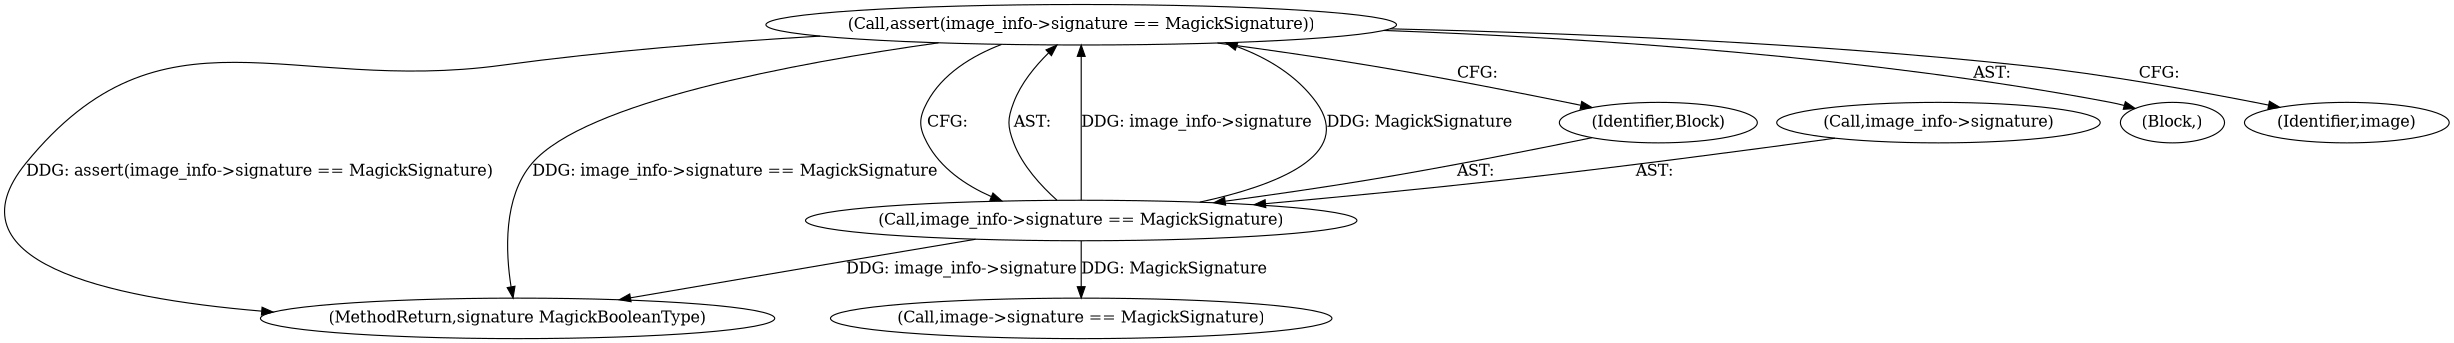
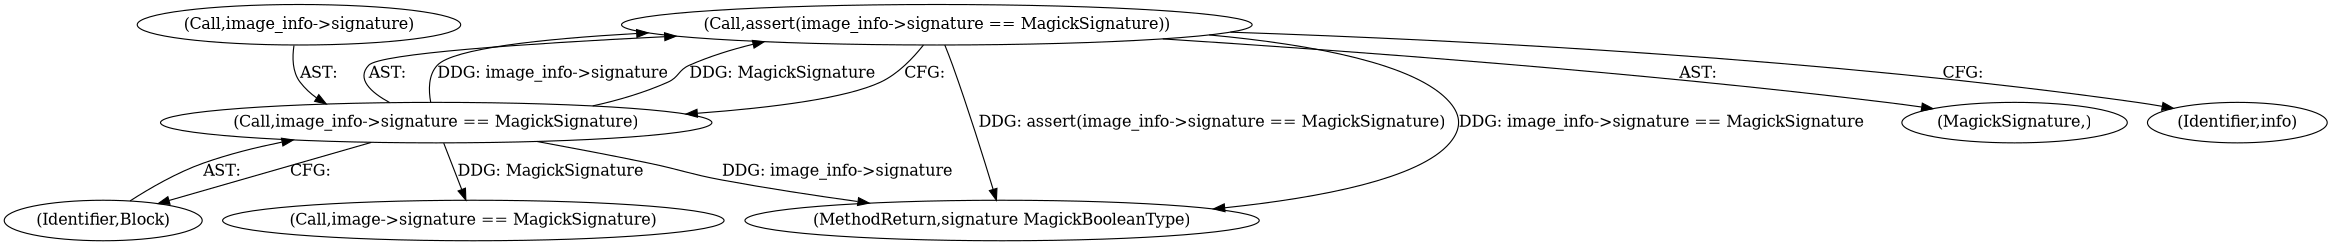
edge "(Call,assert(image_info->signature == MagickSignature))" -> "(Identifier,Block)": now "(Call,image_info->signature == MagickSignature)" -> "(Identifier,Block)"
node "(Block,)": label "(Block,)" -> "(MagickSignature,)"
node "(Identifier,image)": label "(Identifier,image)" -> "(Identifier,info)"
